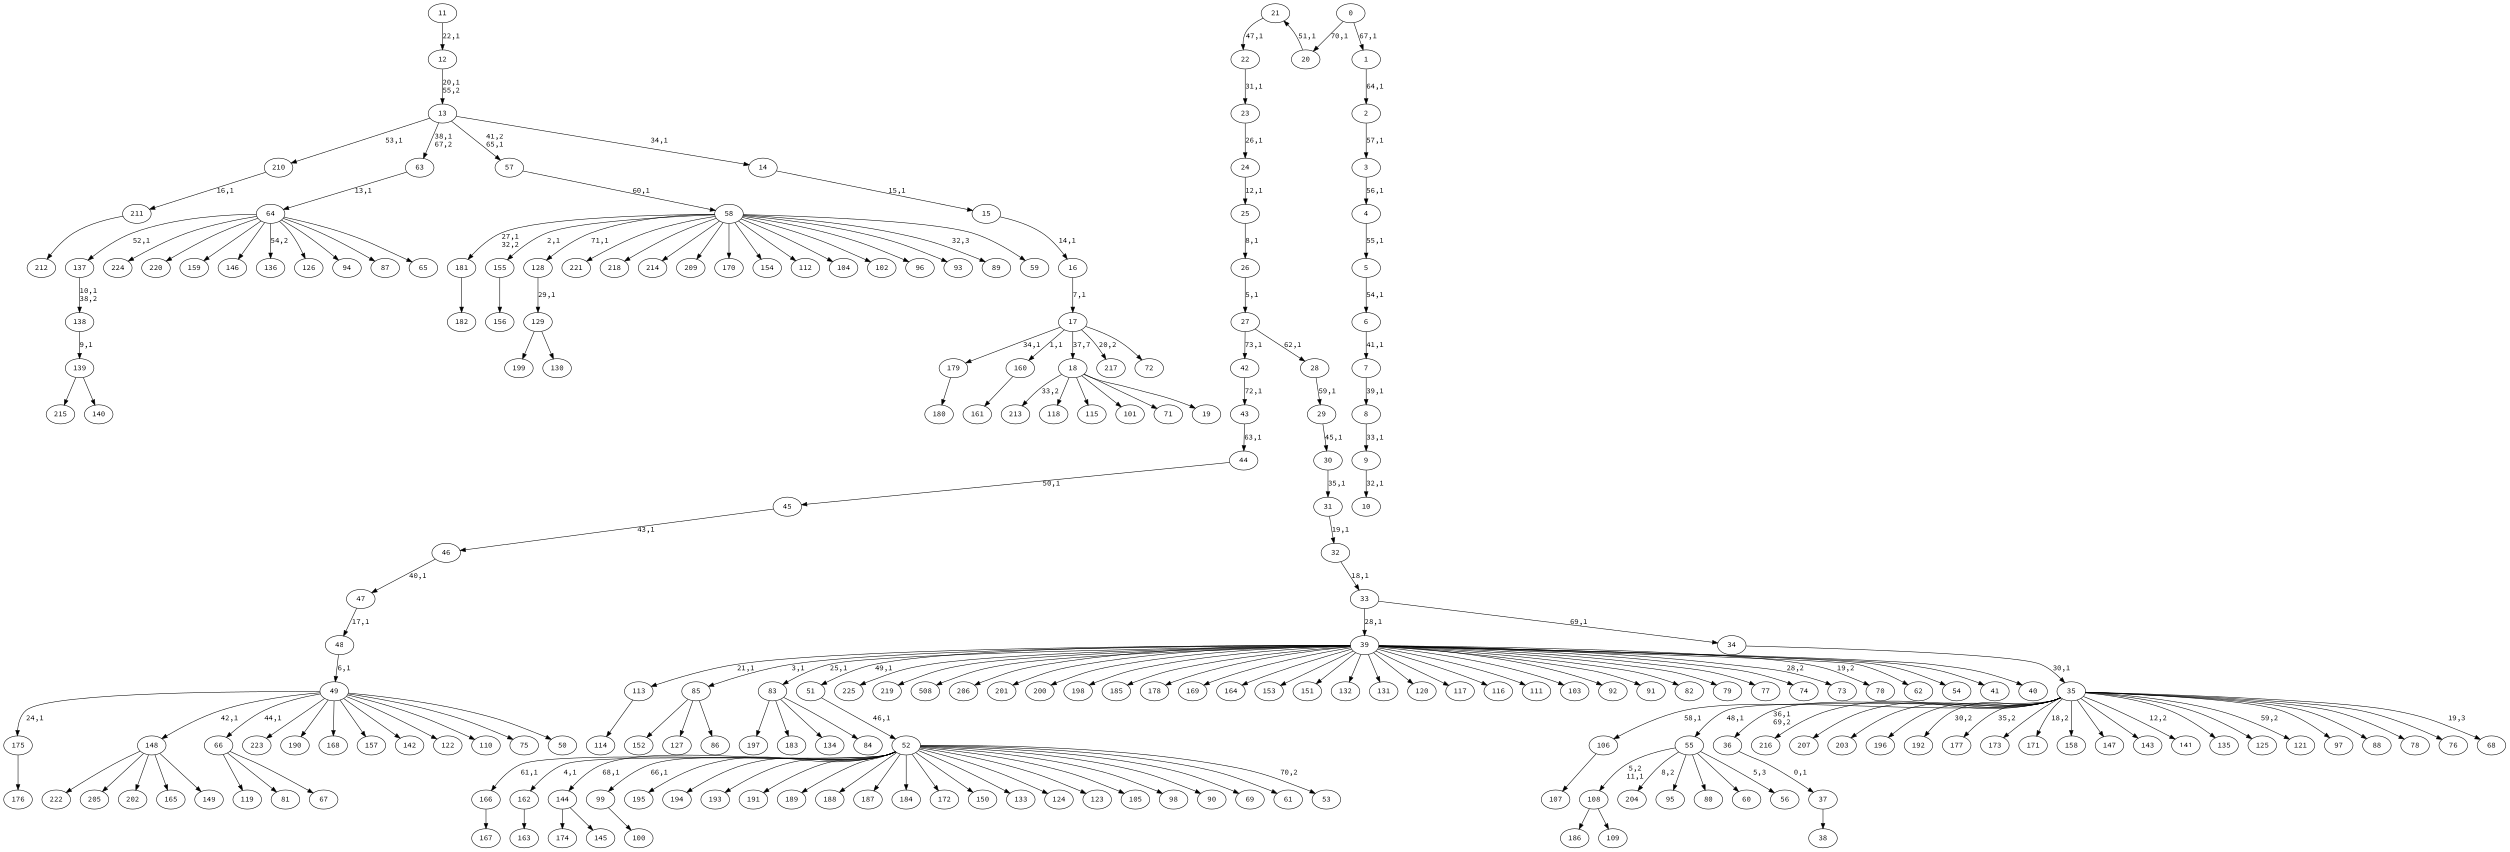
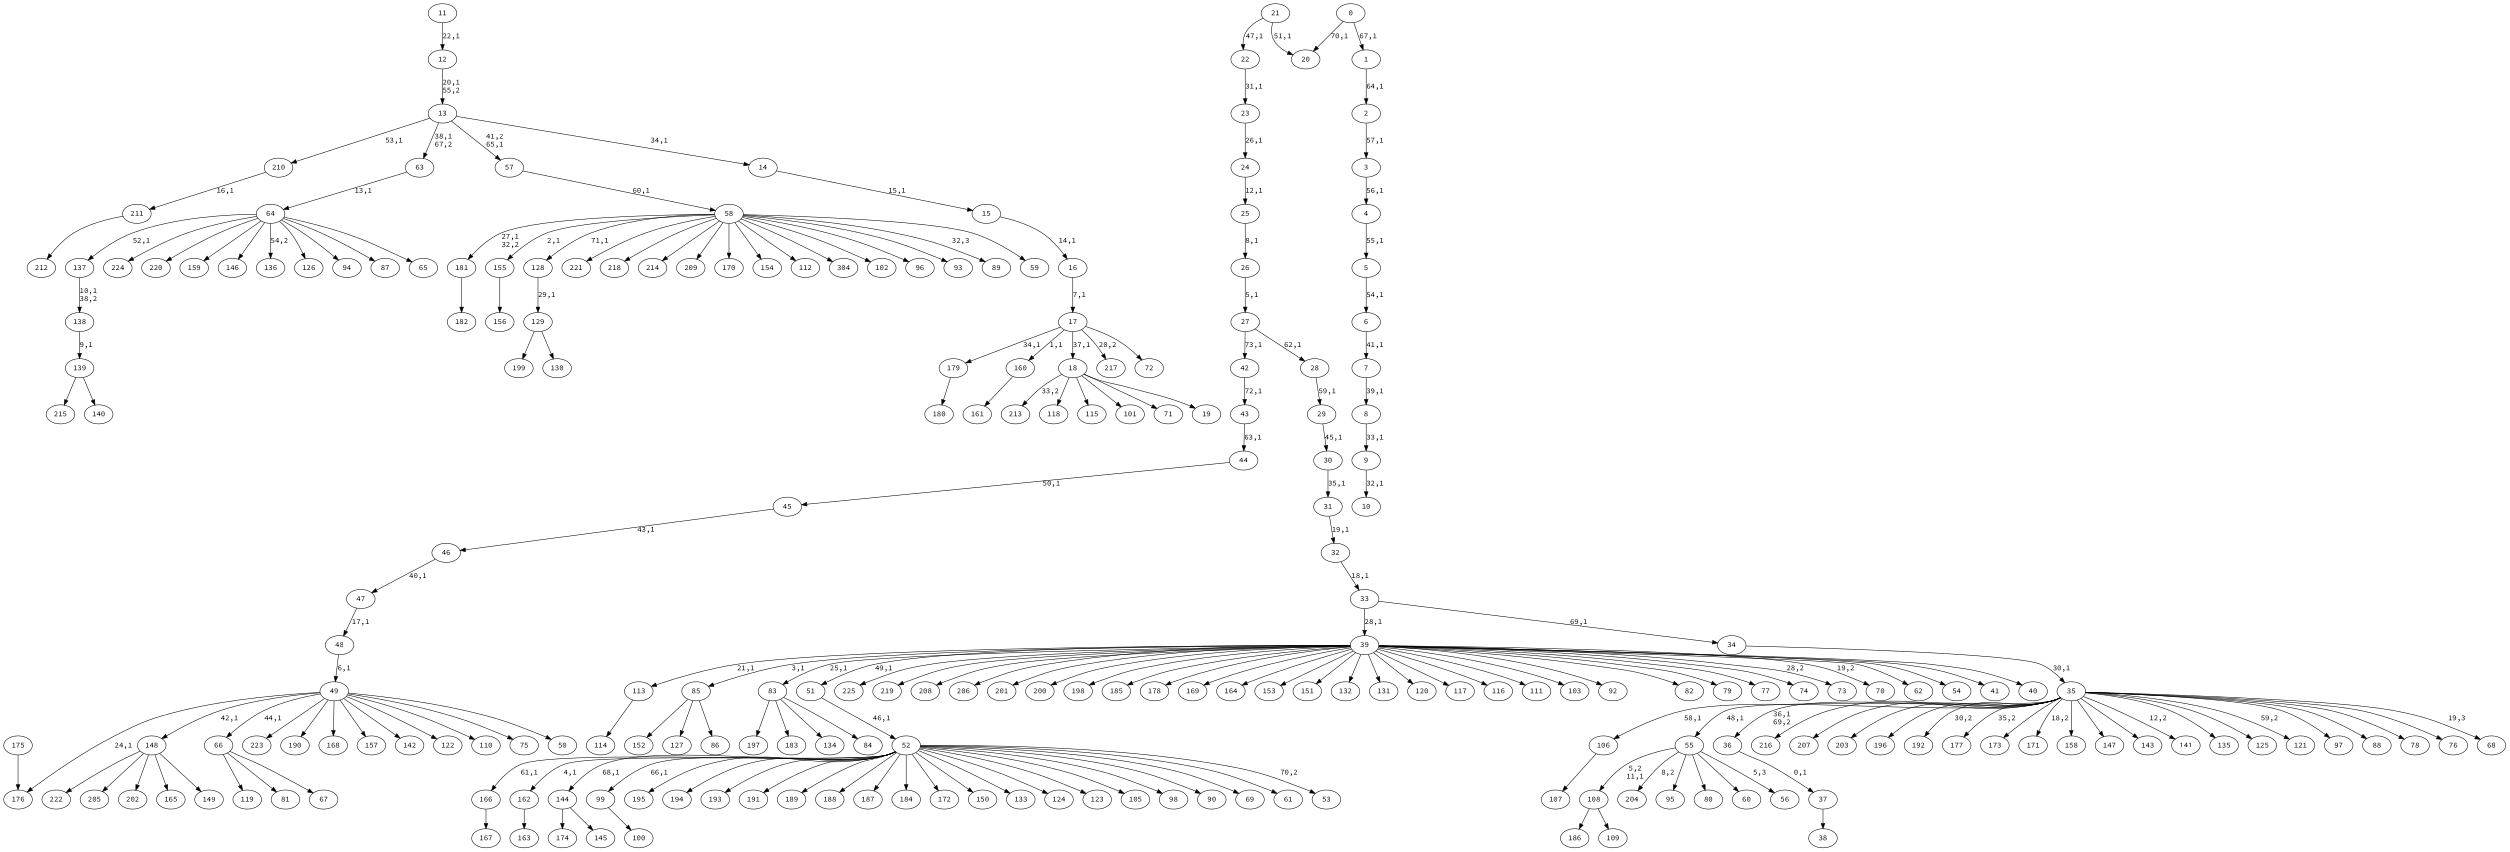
edge "20" -> "21": reversed
node "104": label "104" -> "304"
edge "17" -> "18": label "37,7" -> "37,1"
node "508": label "508" -> "208"
node "91": removed
edge "49" -> "175": now "49" -> "176"
